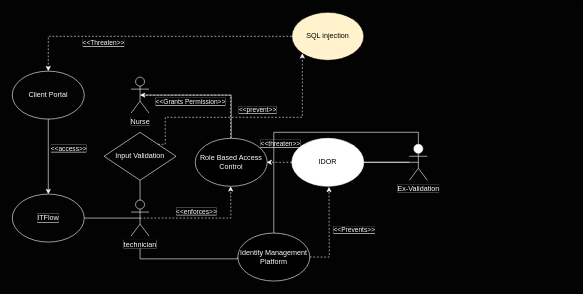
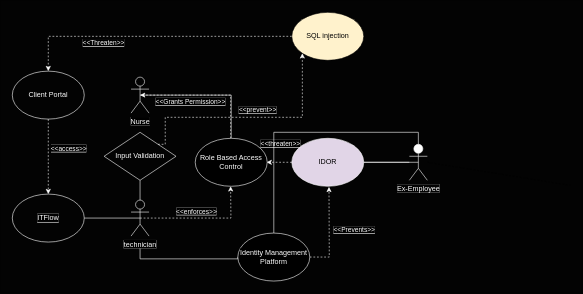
edge "Client Portal" -> "ITFlow": style solid -> dashed
node "IDOR": fillcolor #ffffff -> #e1d5e7
node "Ex-Validation": label "Ex-Validation" -> "Ex-Employee"
